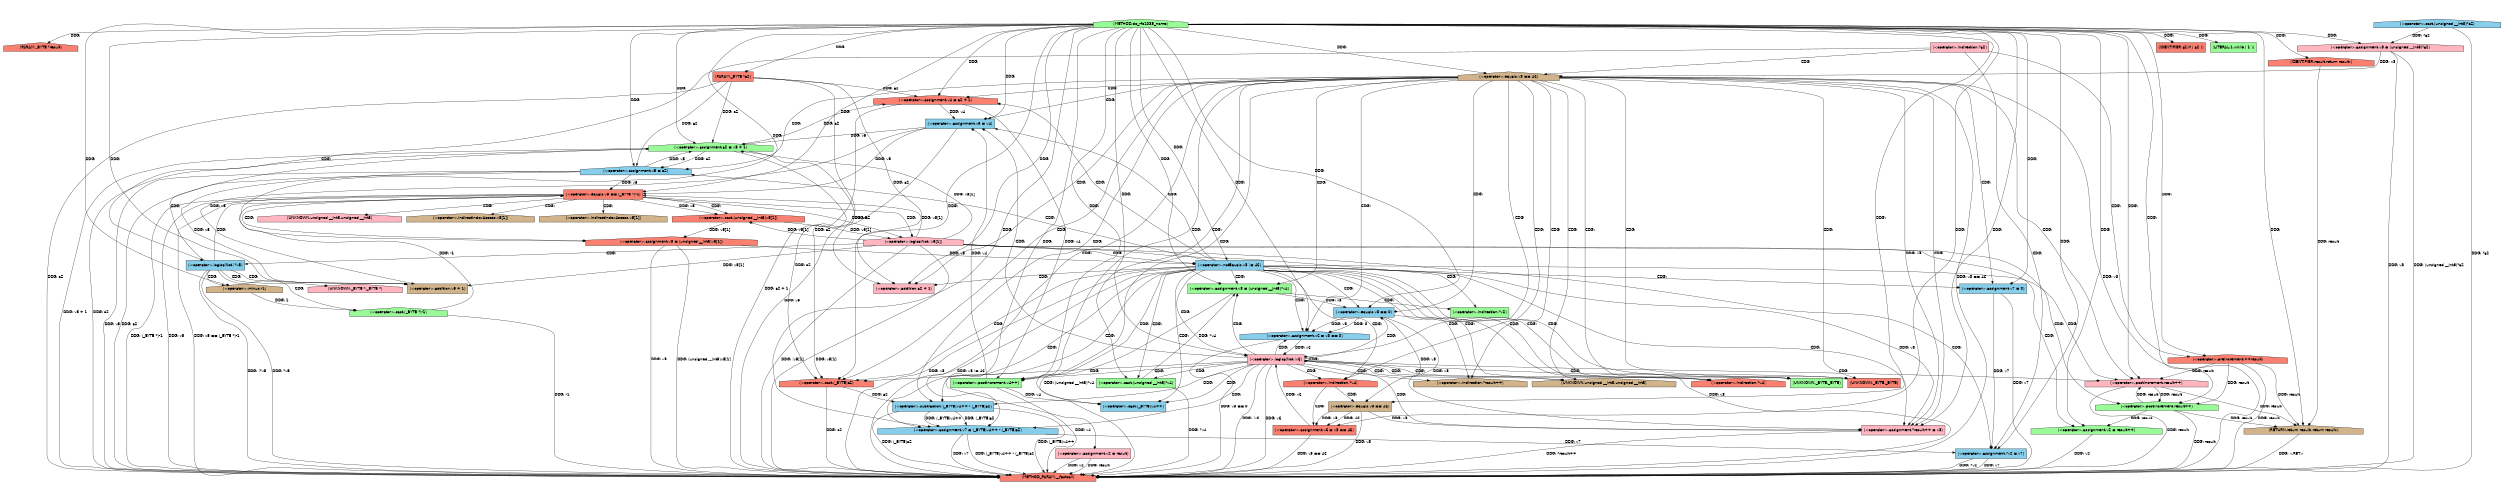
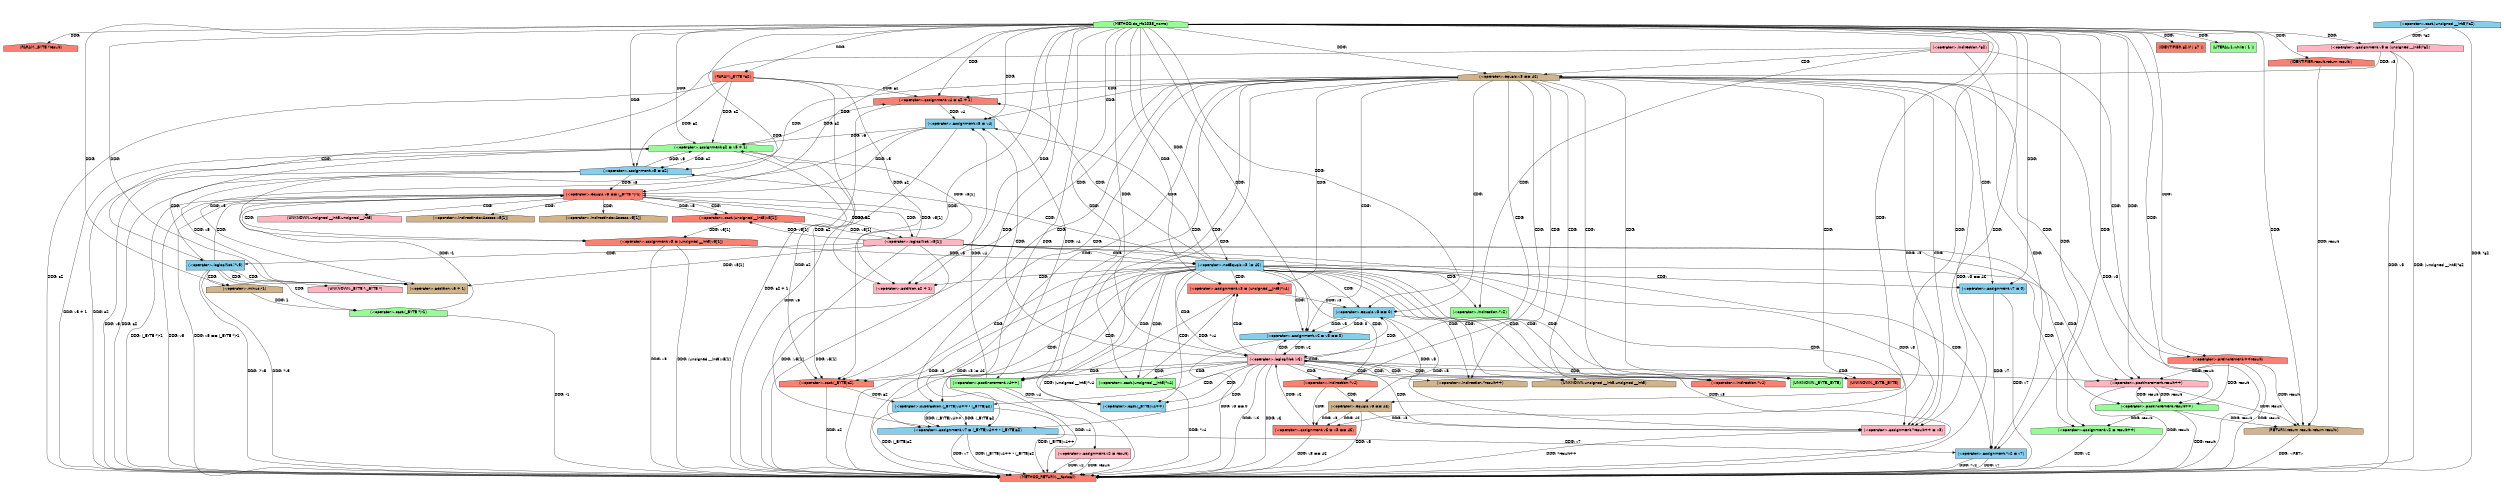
node "(IDENTIFIER,a2,if ( a2 ))": label "(IDENTIFIER,a2,if ( a2 ))" -> "(IDENTIFIER,a2,if ( a7 ))"
node "(<operator>.assignment,v3 = (unsigned __int8)*v4)": fillcolor palegreen -> salmon
edge "(<operator>.assignment,v3 = (unsigned __int8)*v4)" -> "(<operator>.indirection,*v2)": now "(<operator>.indirection,*a2)" -> "(<operator>.indirection,*v2)"
edge "(<operator>.logicalNot,!v6)" -> "(<operator>.subtraction,(_BYTE)v4++ - (_BYTE)a2)": label "DDG: " -> "CDG: "
node "(METHOD_PARAM,__fastcall)": label "(METHOD_PARAM,__fastcall)" -> "(METHOD_RETURN,__fastcall)"
